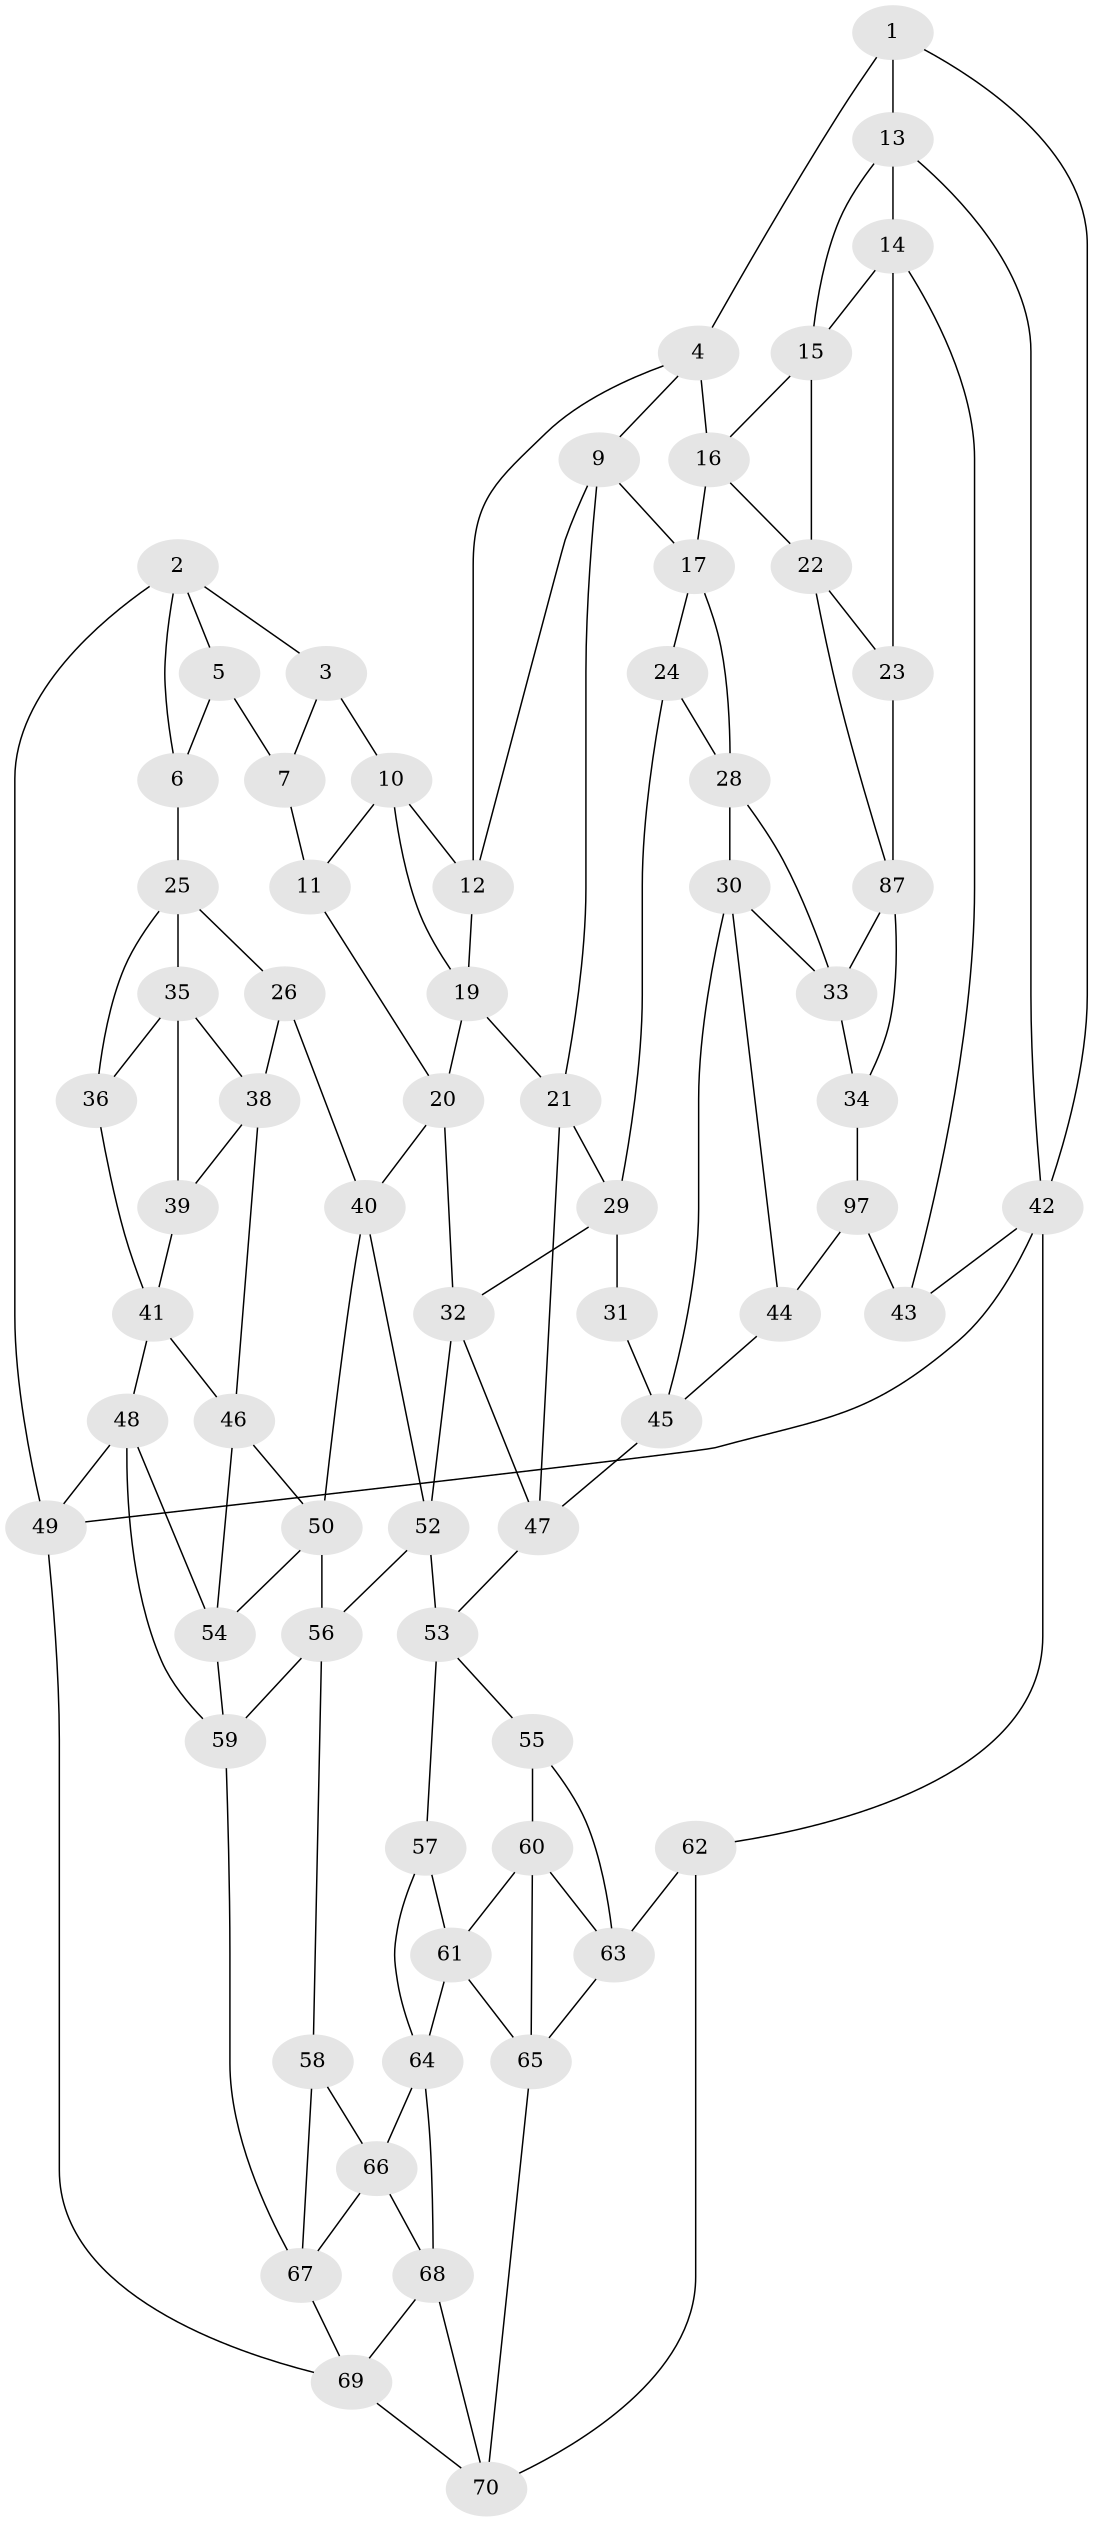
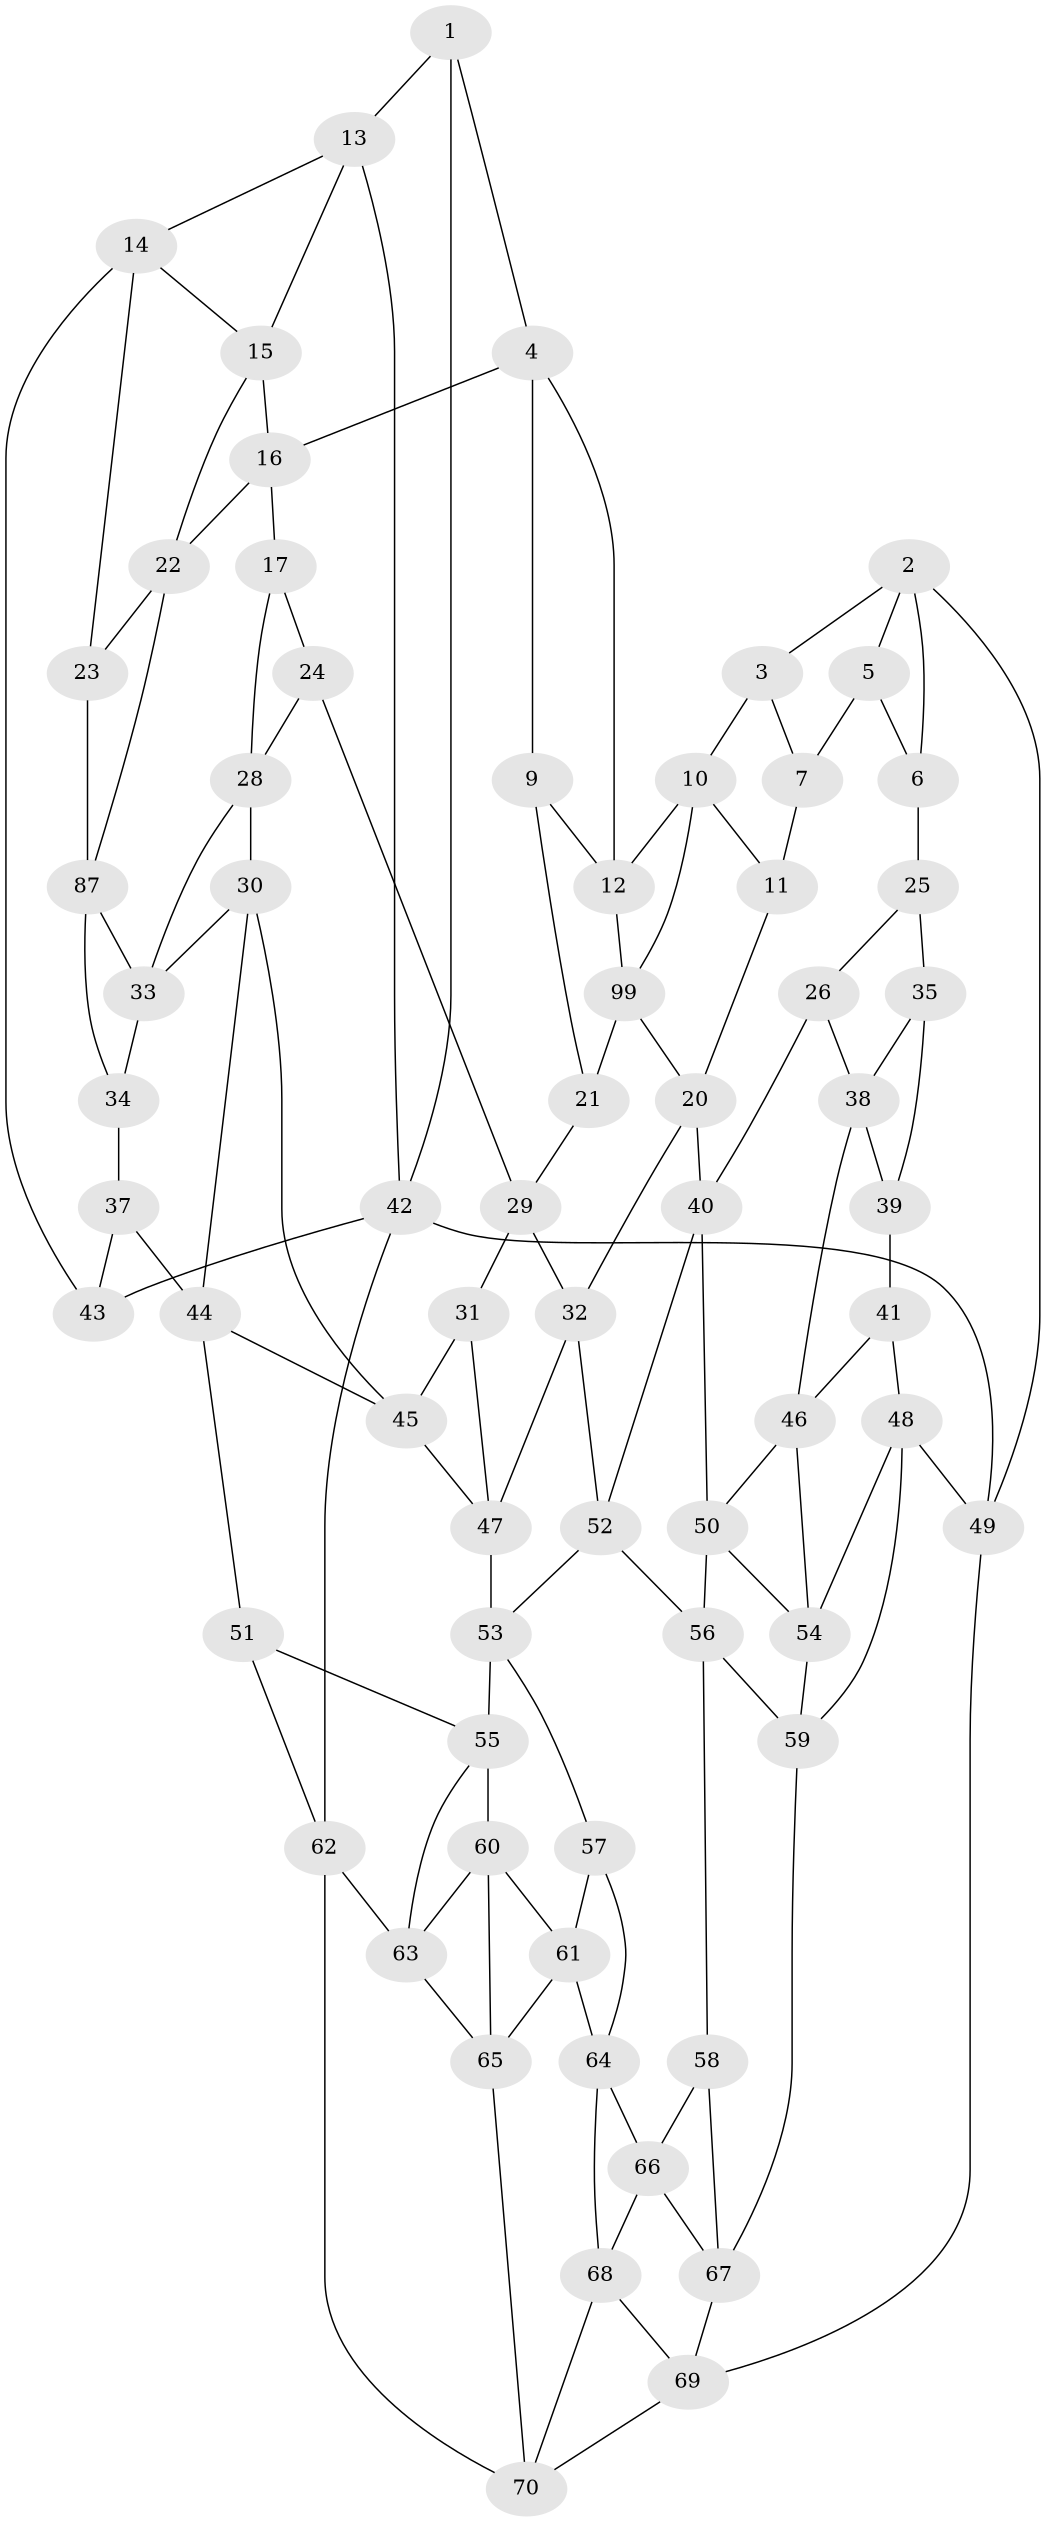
edge "9" -- "17": removed
node "19": label "19" -> "99"
node "36": removed
node "97": label "97" -> "37"
edge "21" -- "47": now "31" -- "47"
node "51": added
